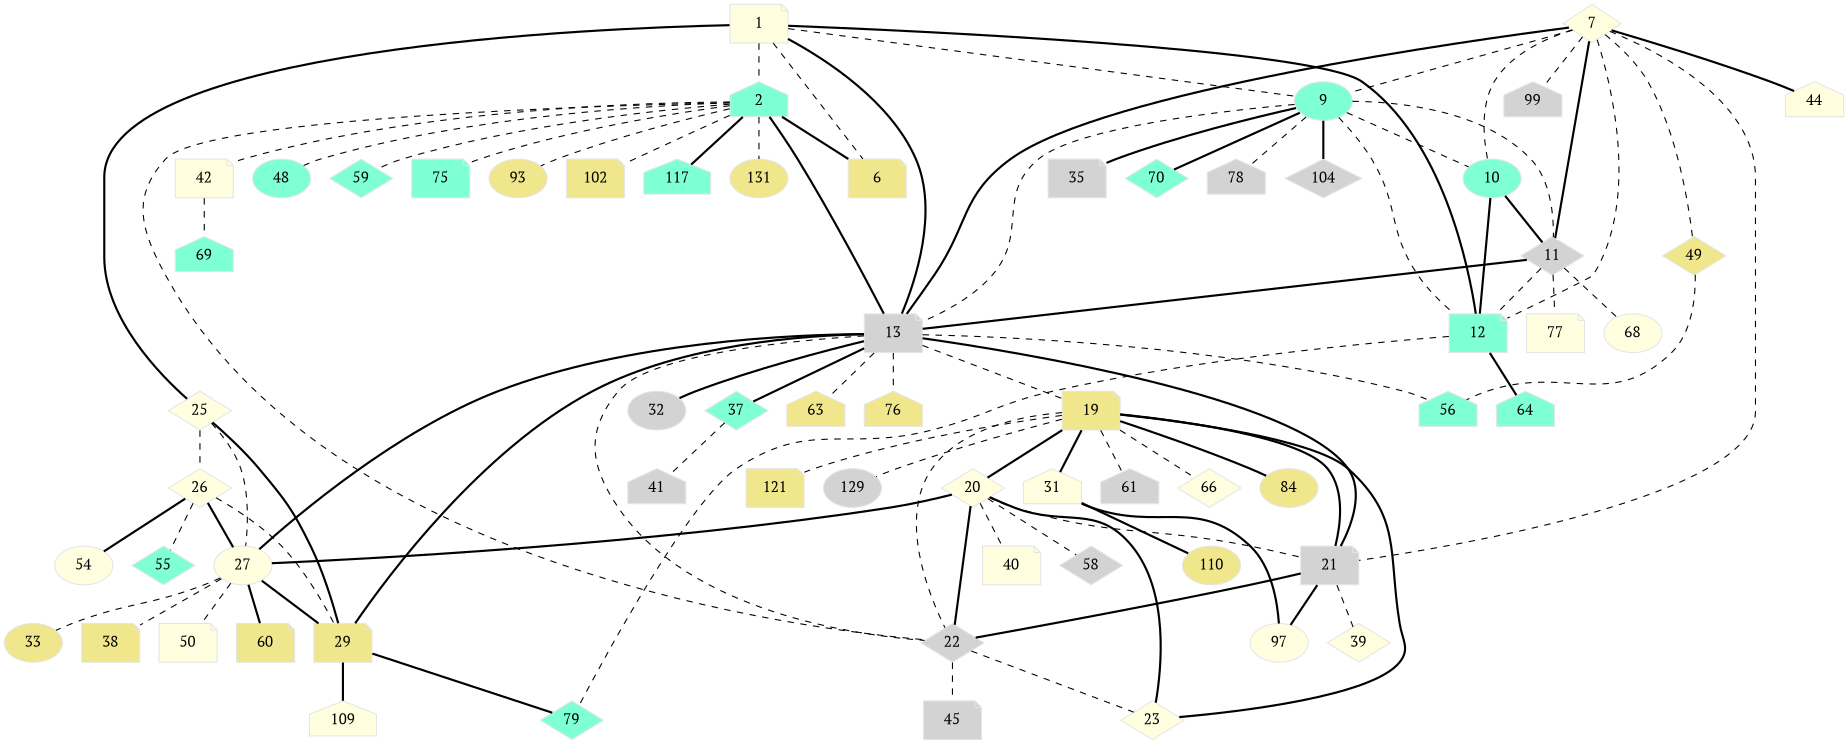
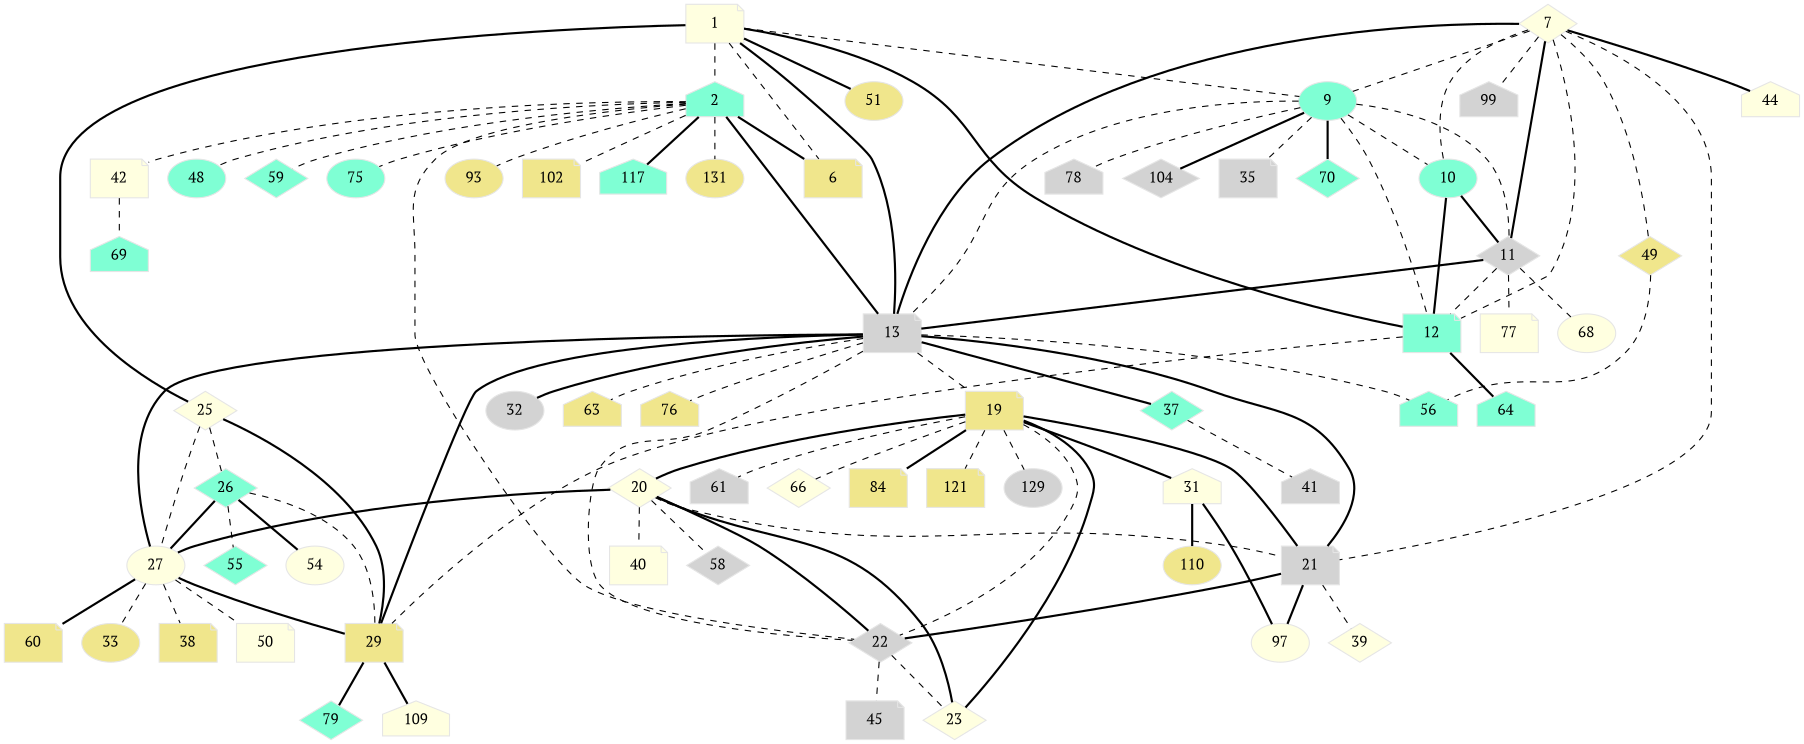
node "51": added
edge "9" -- "35": style bold -> dashed
node "75": shape note -> ellipse
edge "12" -- "79": now "12" -- "29"
node "26": fillcolor lightyellow -> aquamarine
node "84": shape ellipse -> note
